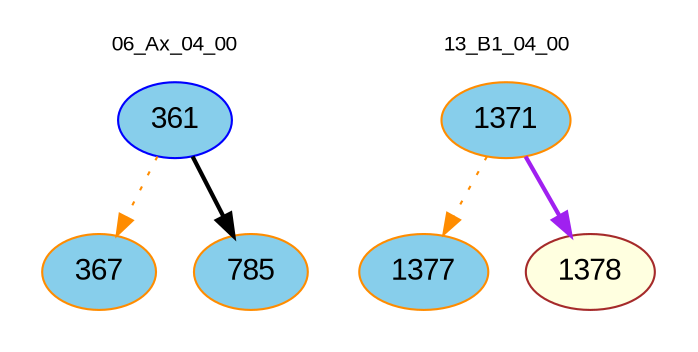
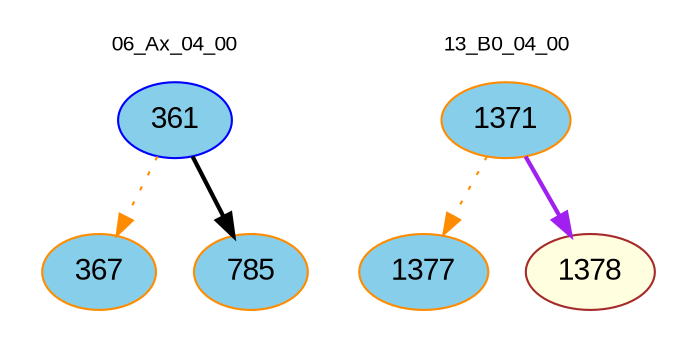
cluster "13_B1_04_00": label "13_B1_04_00" -> "13_B0_04_00"
